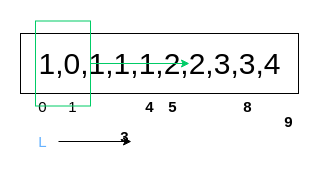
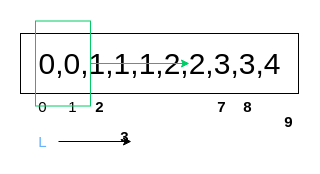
node "1,0,1,1,1,2,2,3,3,4": label "1,0,1,1,1,2,2,3,3,4" -> "0,0,1,1,1,2,2,3,3,4"
node "2": added
node "4": removed
node "5": removed
node "7": added
